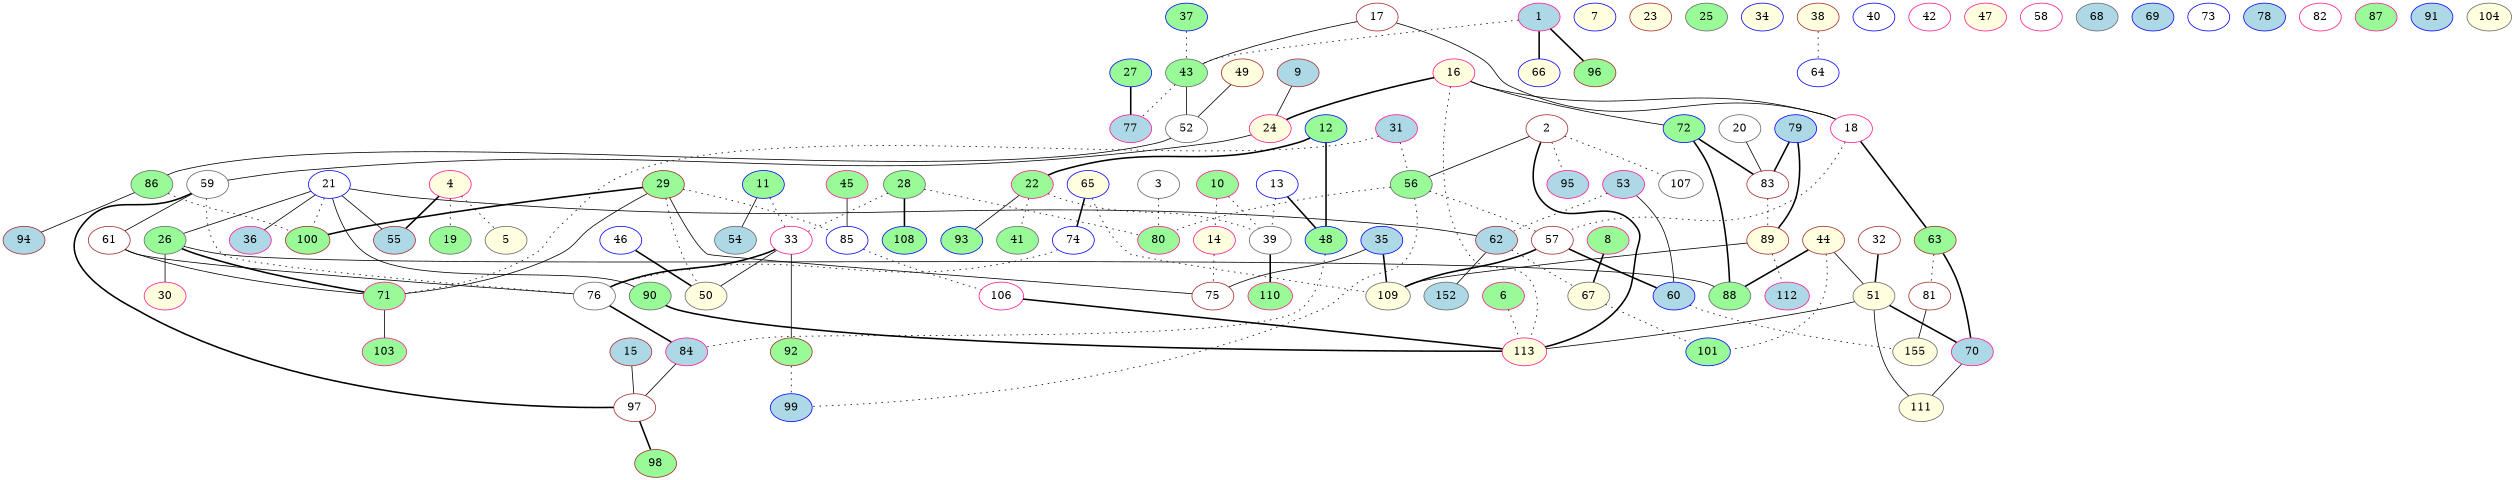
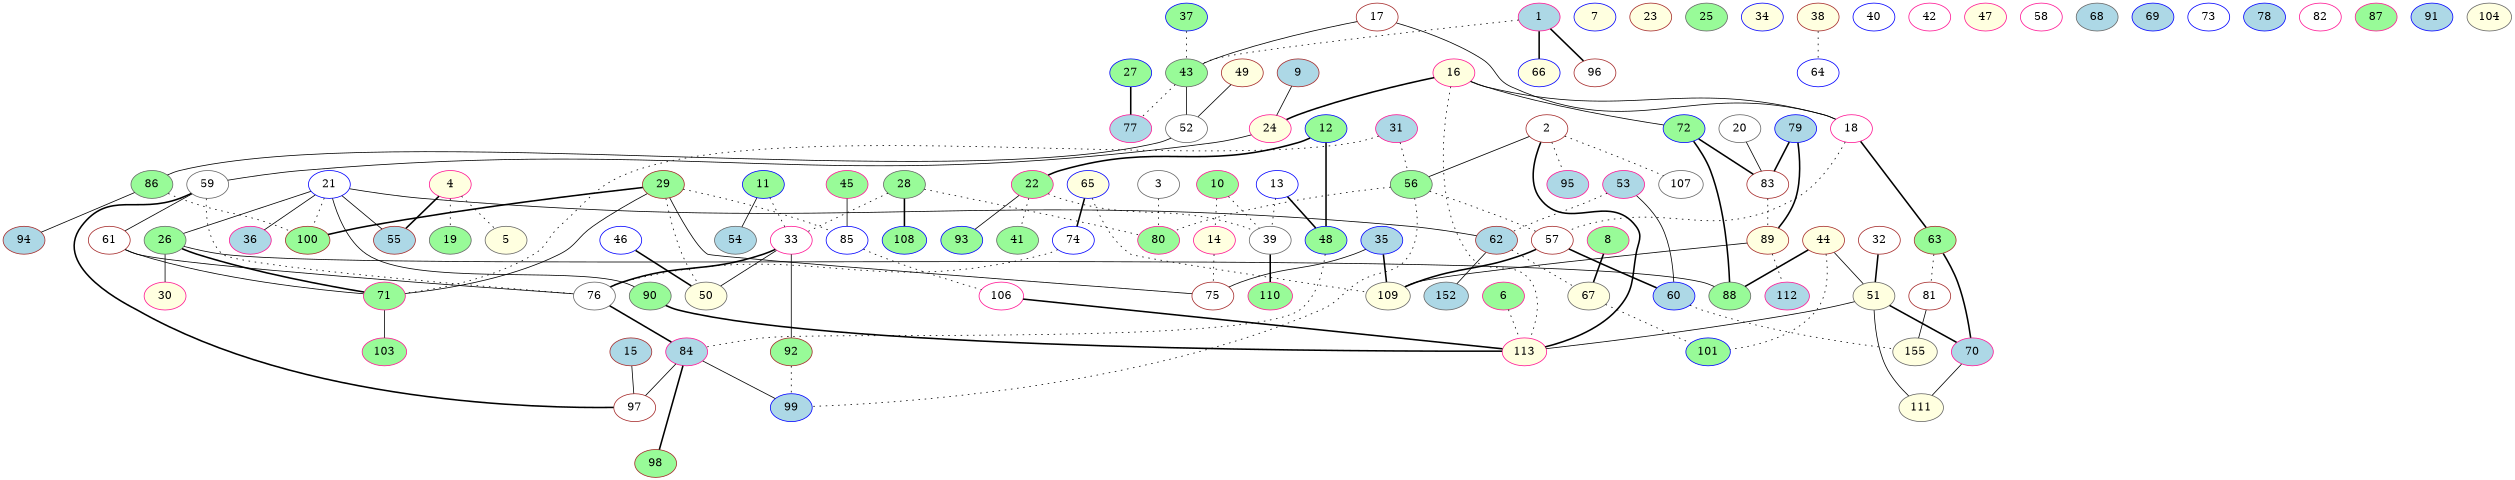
node "96": fillcolor palegreen -> white
edge "84" -- "99": added
edge "97" -- "98": now "84" -- "98"
